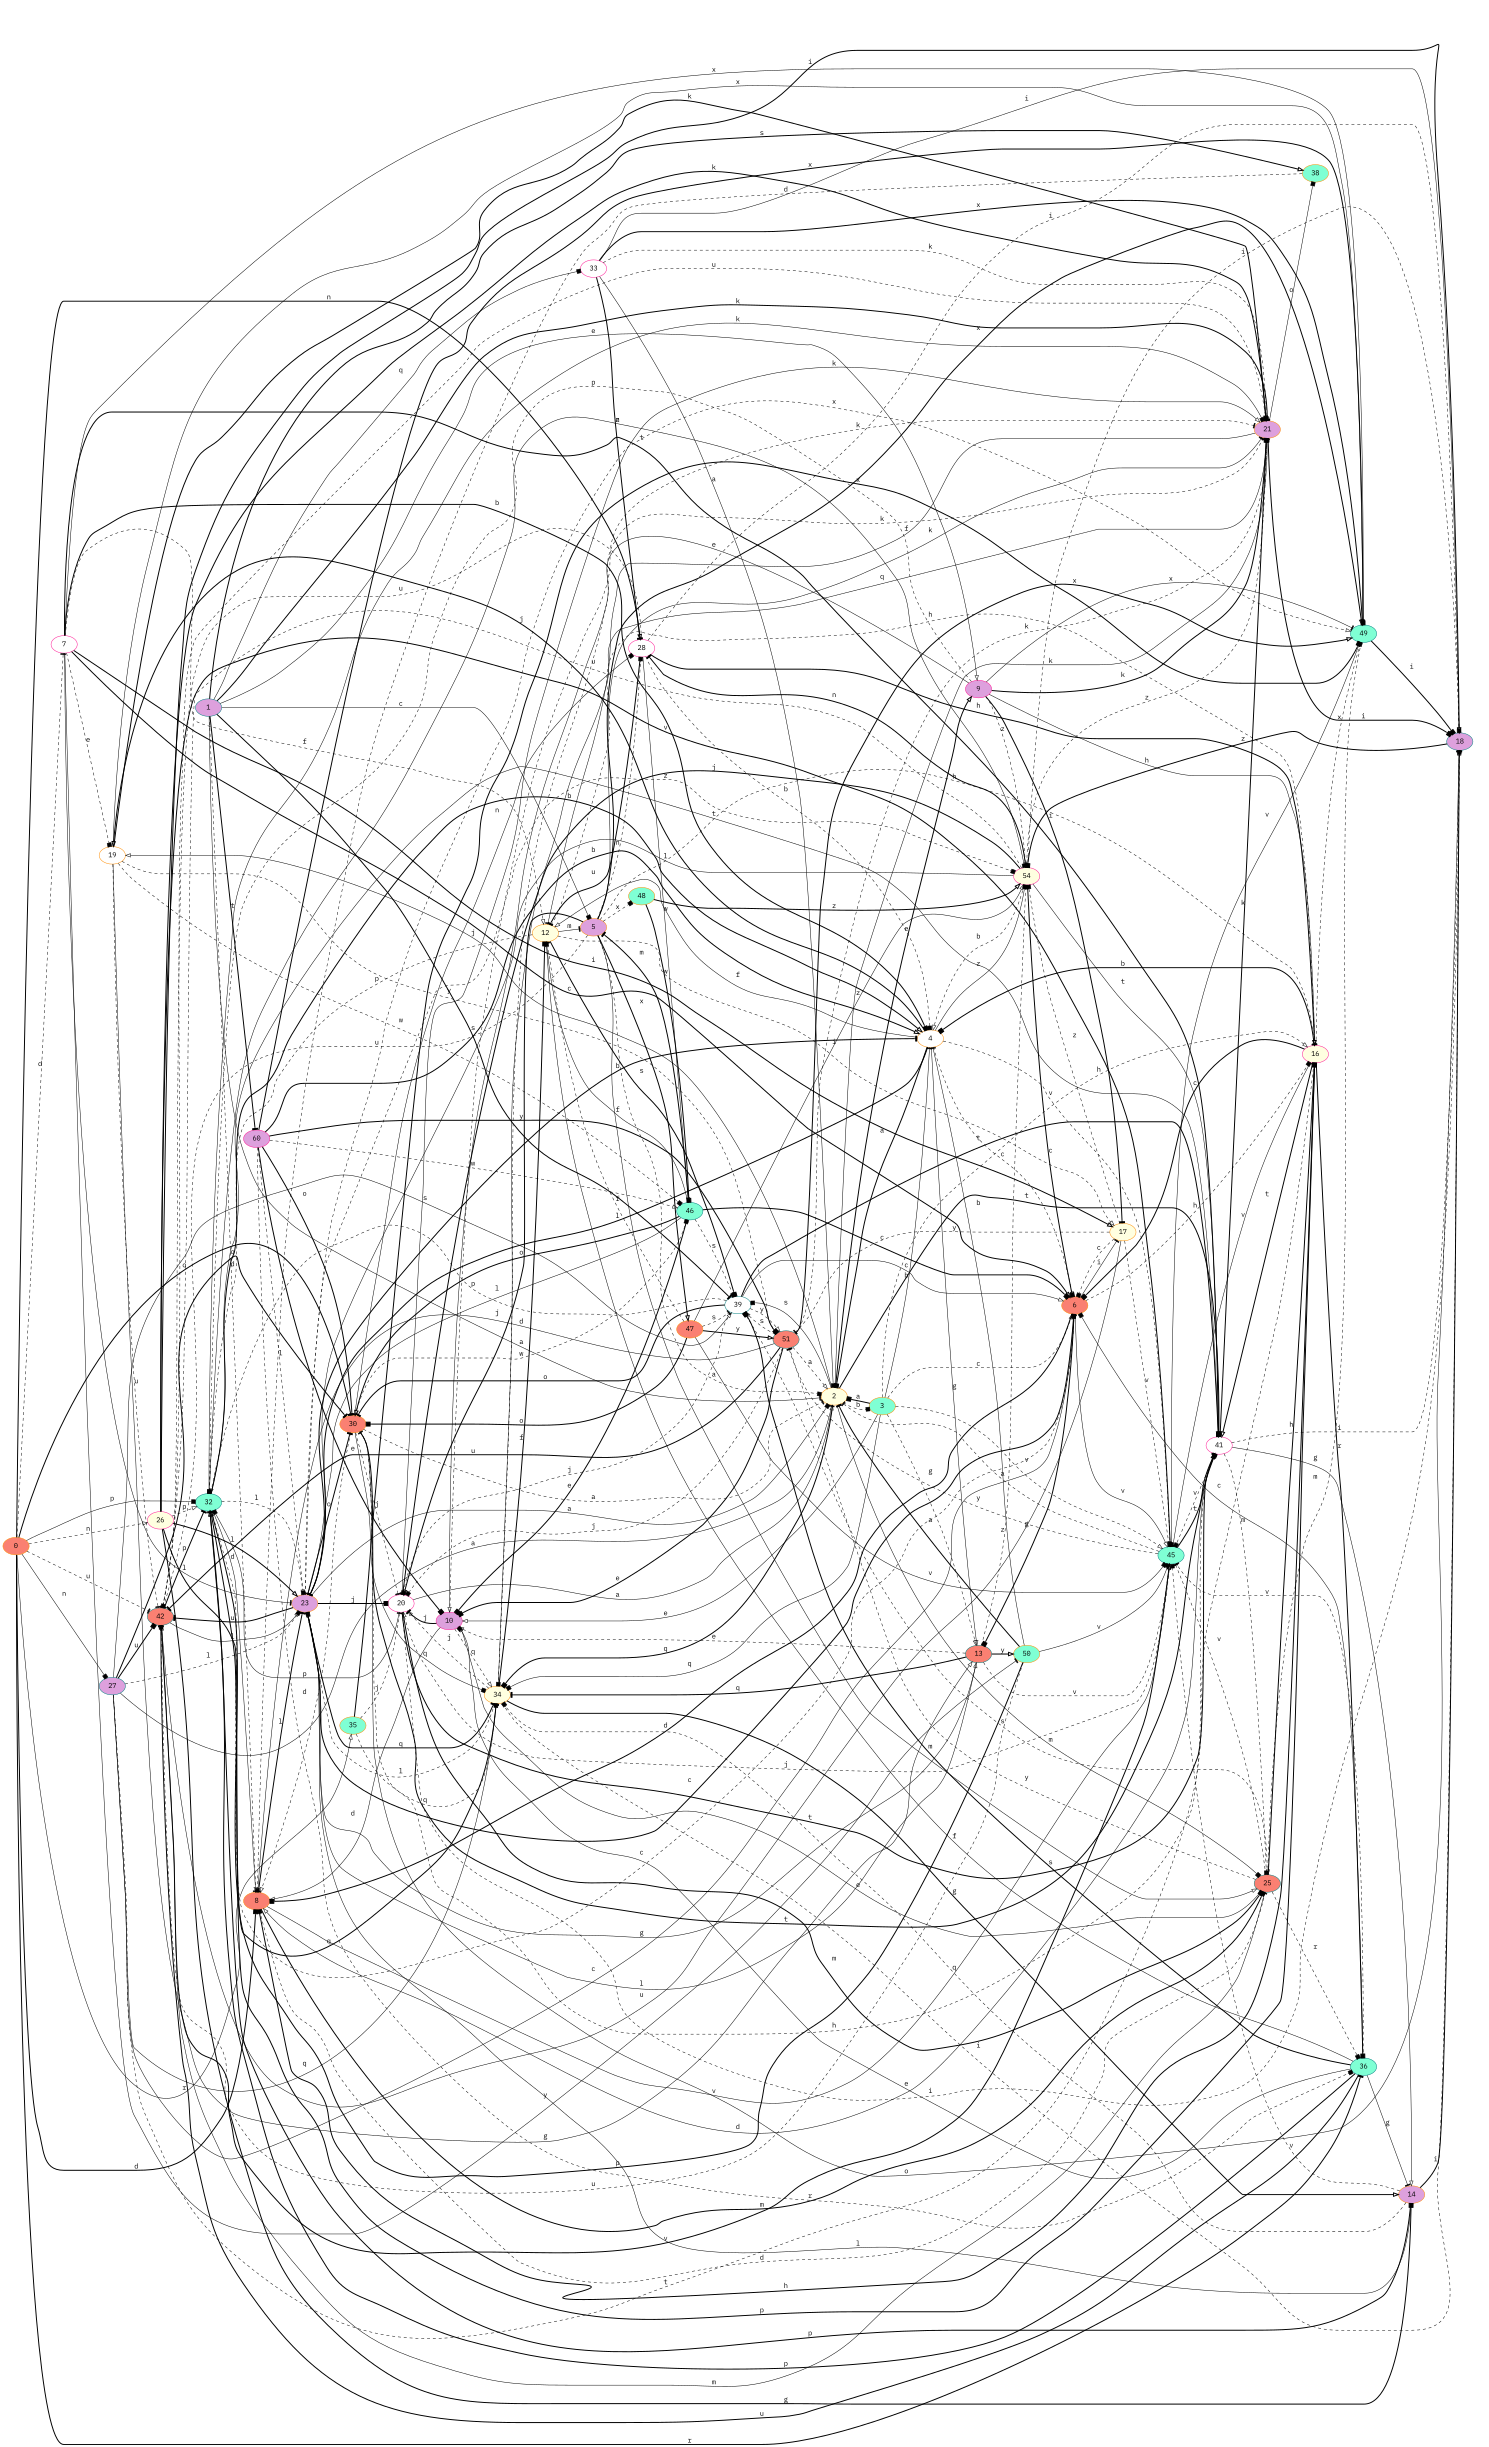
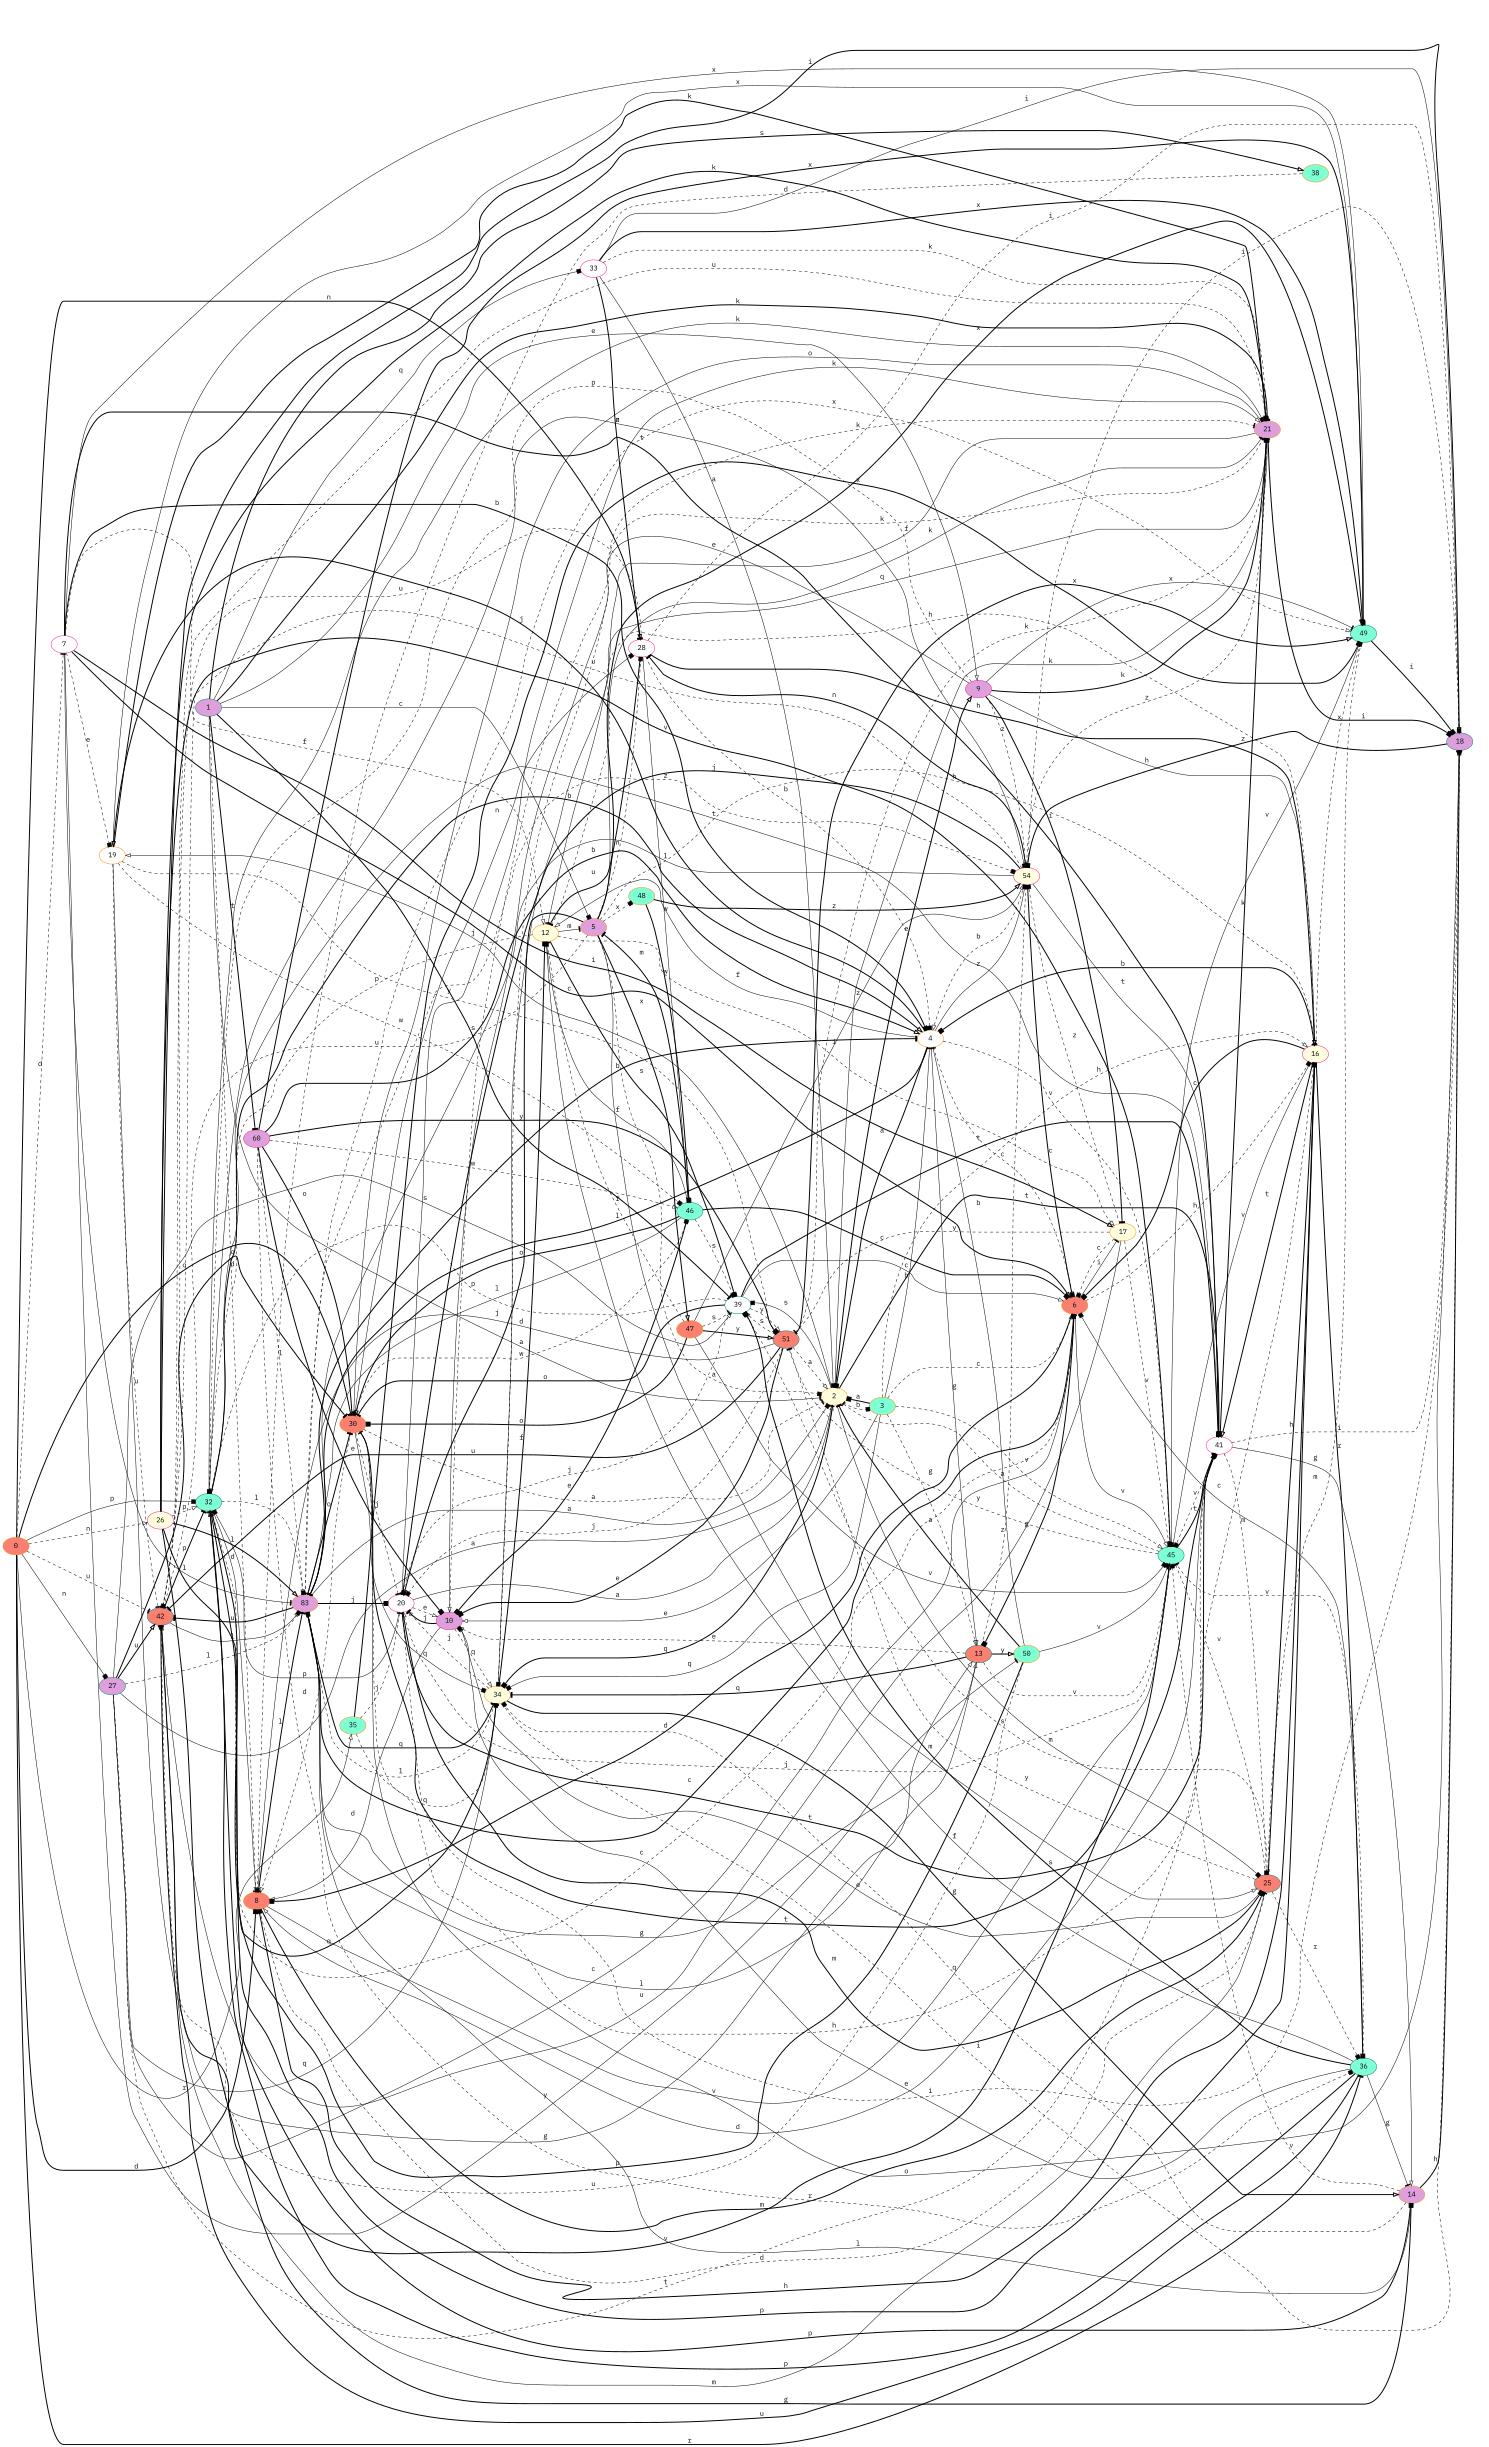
edge "21" -> "38": now "21" -> "30"
node "23": label "23" -> "83"
edge "20" -> "10": added, label "e"
edge "27" -> "42": arrowhead box -> onormal
edge "14" -> "18": label "i" -> "h"
